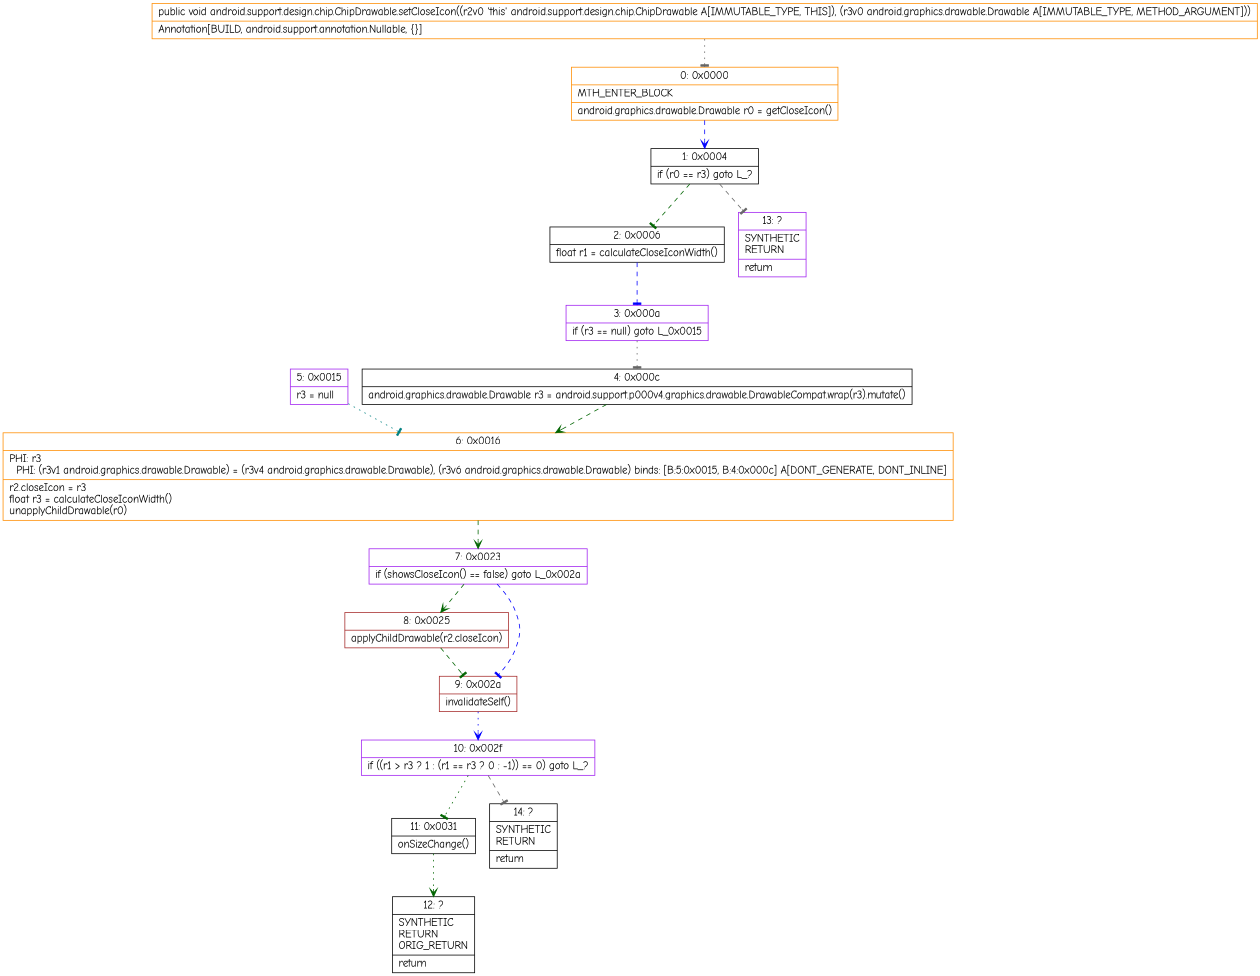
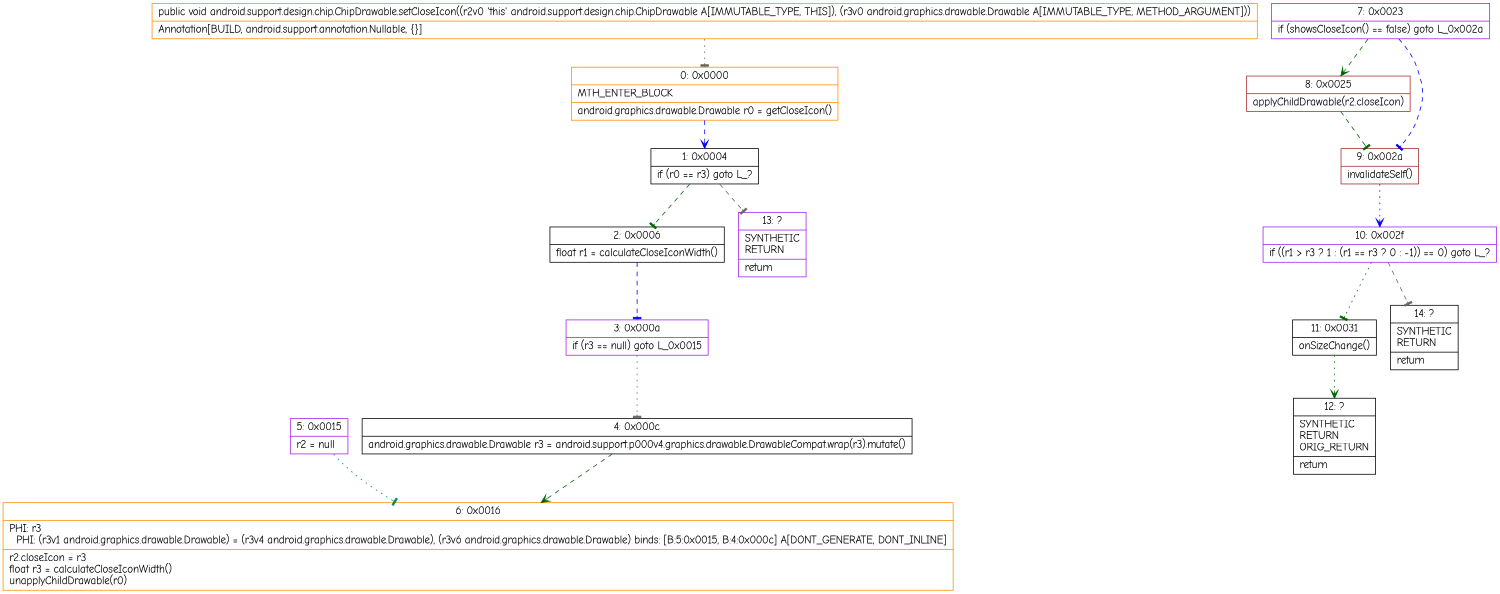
node "5: 0x0015": text "r3 = null" -> "r2 = null"
edge "6: 0x0016" -> "7: 0x0023": removed
